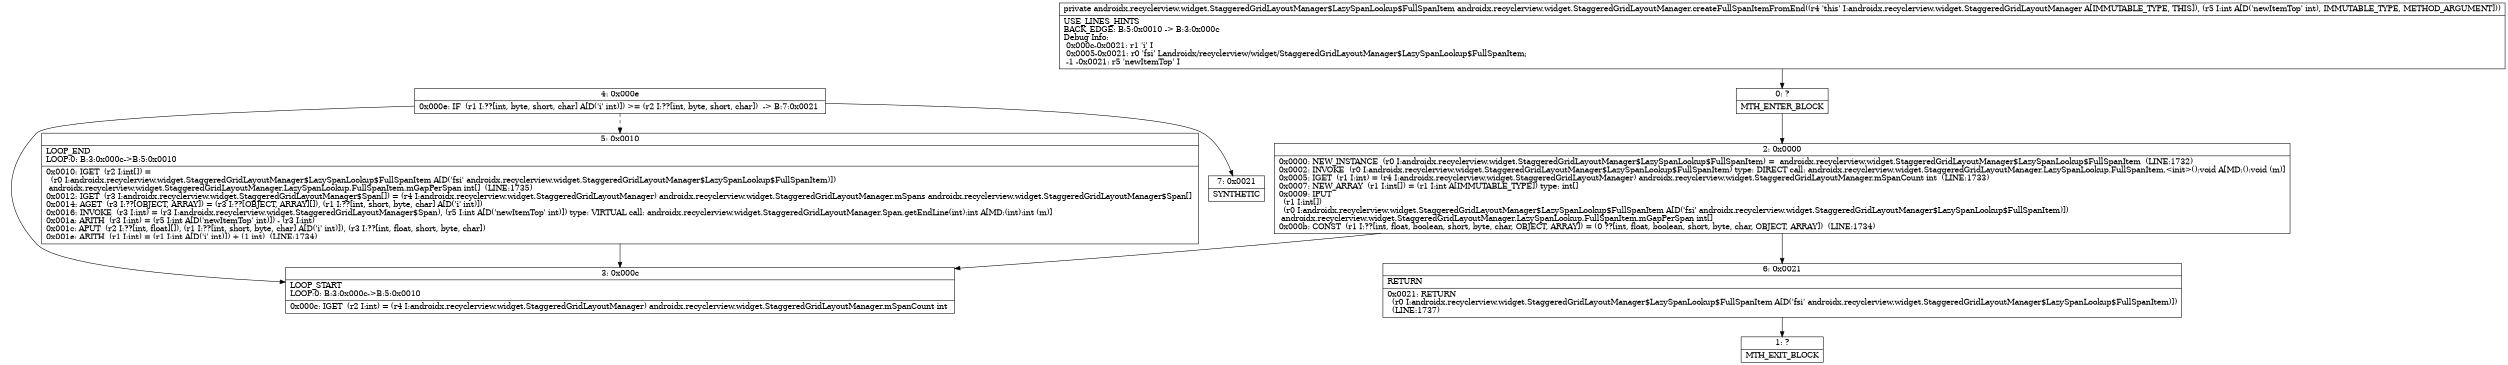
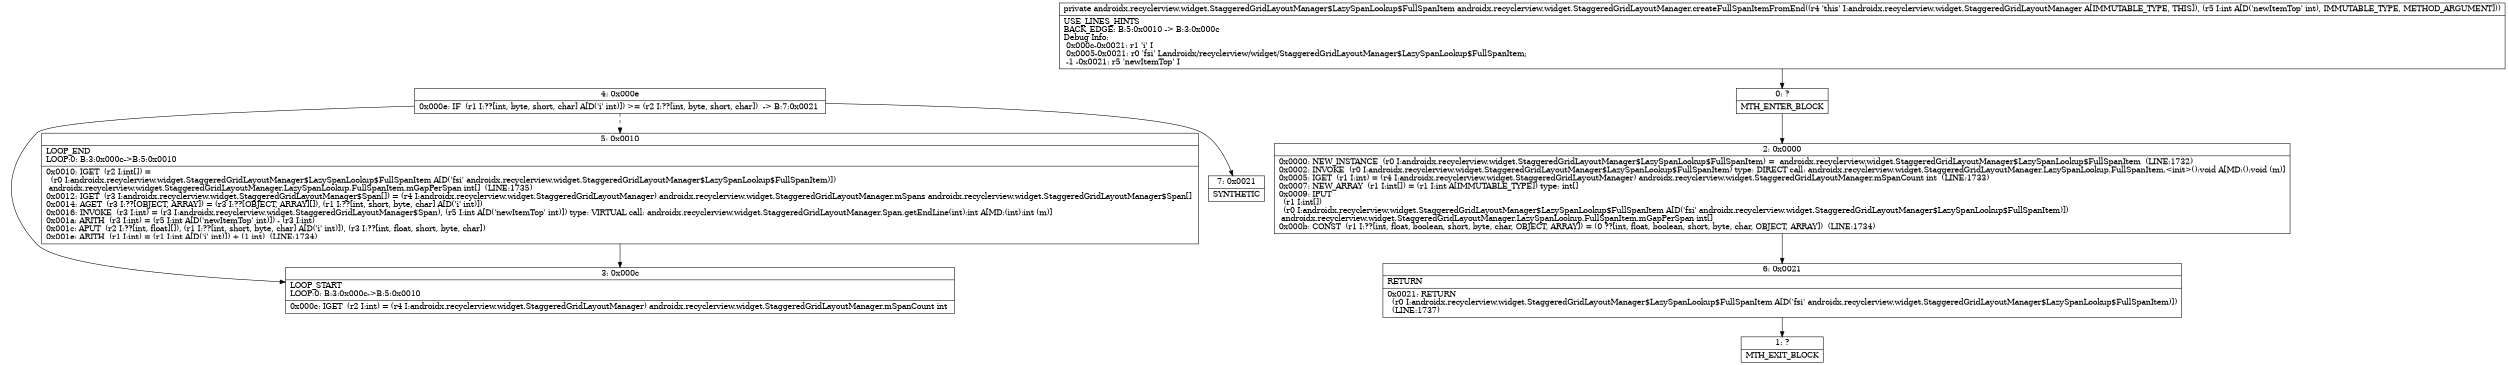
edge "2: 0x0000" -> "3: 0x000c": removed
